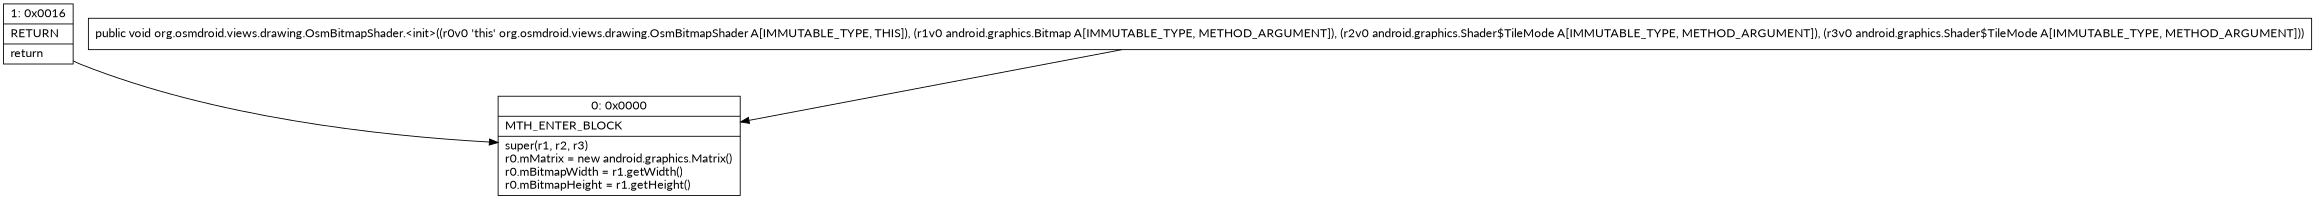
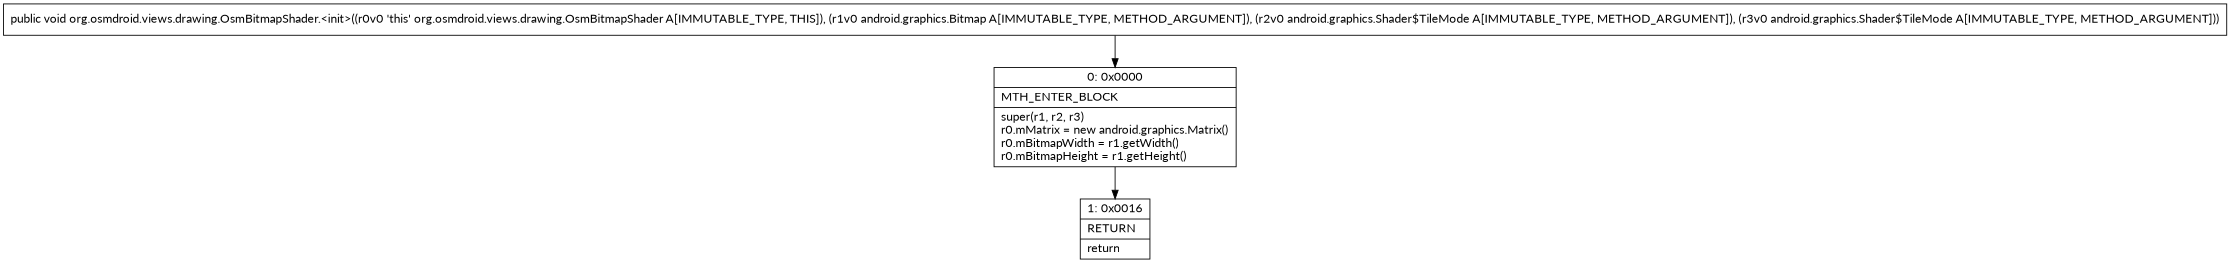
edge "1: 0x0016" -> "0: 0x0000": reversed
